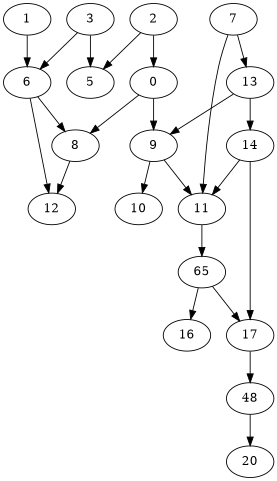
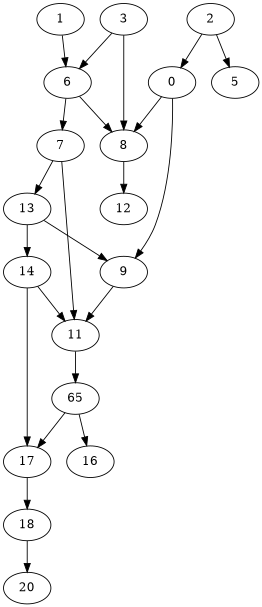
edge "3" -> "5": now "3" -> "8"
edge "6" -> "12": now "6" -> "7"
node "10": removed
node "48": label "48" -> "18"
